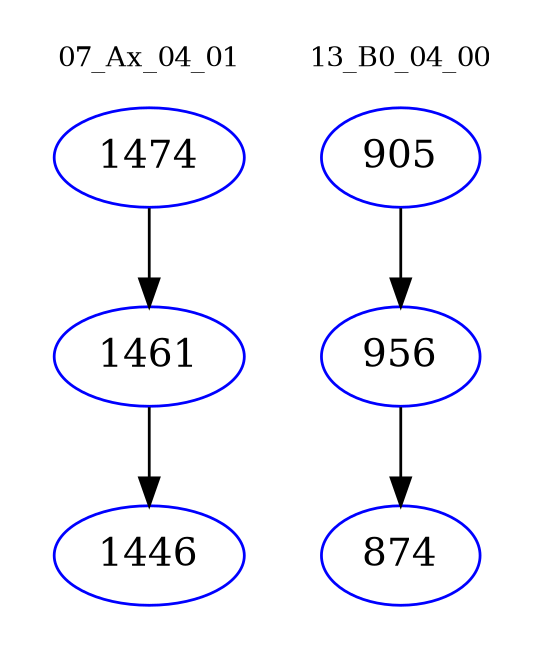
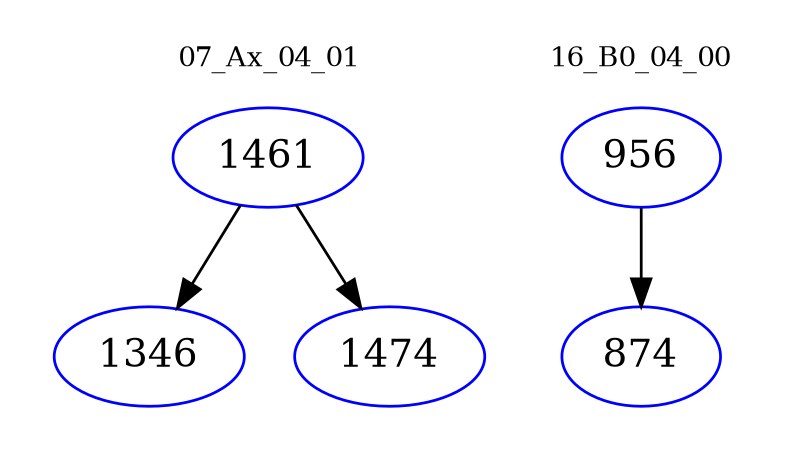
cluster "13_B0_04_00": label "13_B0_04_00" -> "16_B0_04_00"
node "905": removed
edge "1474" -> "1461": reversed
node "1446": label "1446" -> "1346"
